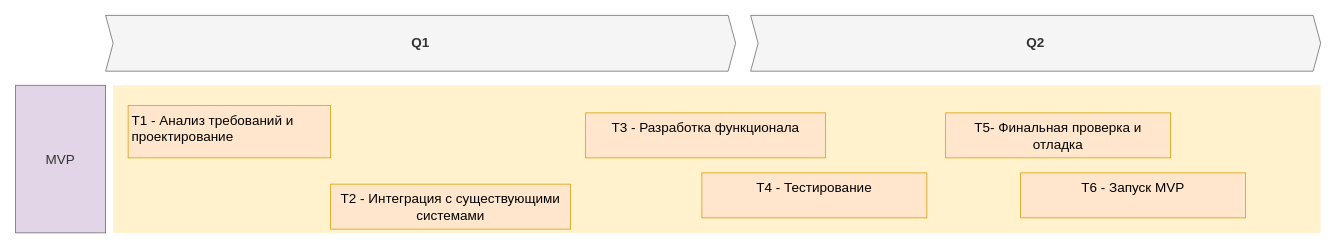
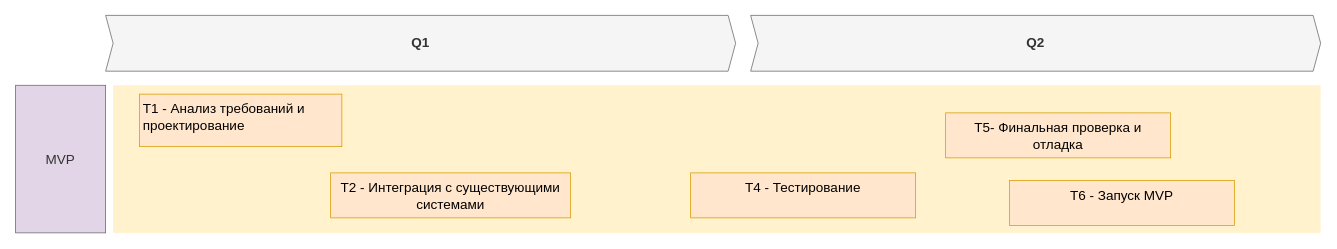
node "T1 - Анализ требований и проектирование": moved (229, 132) -> (240, 120)
node "T3 - Разработка функционала": removed
node "T4 - Тестирование": moved (814, 195) -> (803, 195)
node "T6 - Запуск MVP": moved (1133, 195) -> (1122, 203)
node "T2 - Интеграция с существующими системами": moved (450, 207) -> (450, 195)
